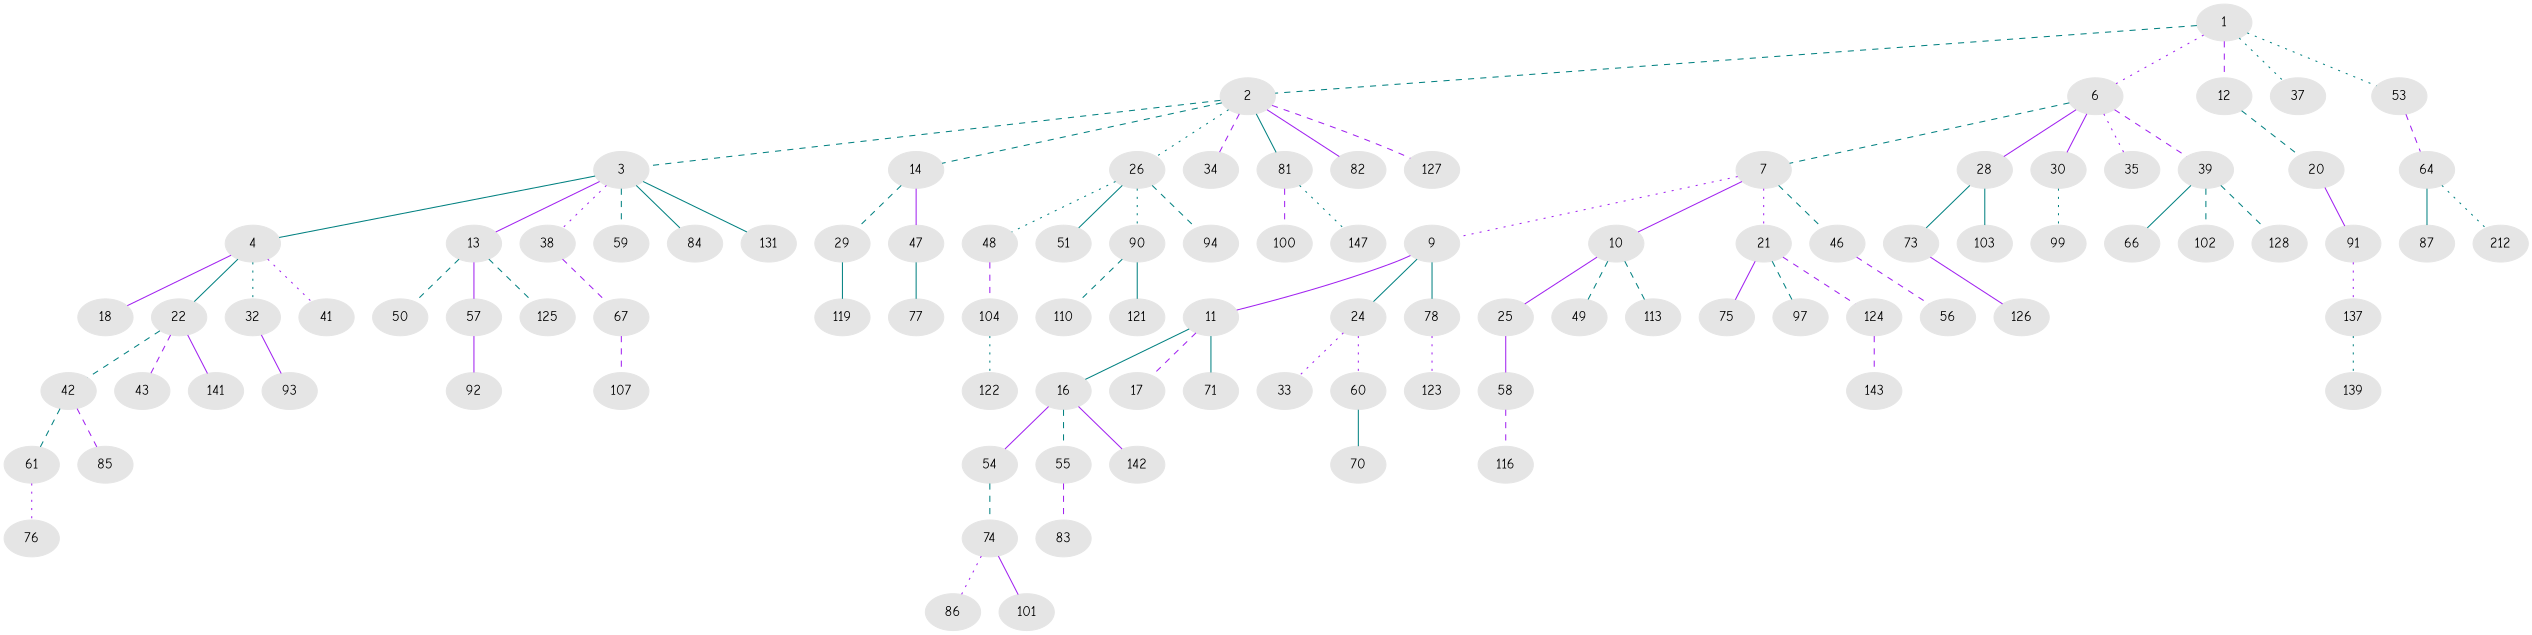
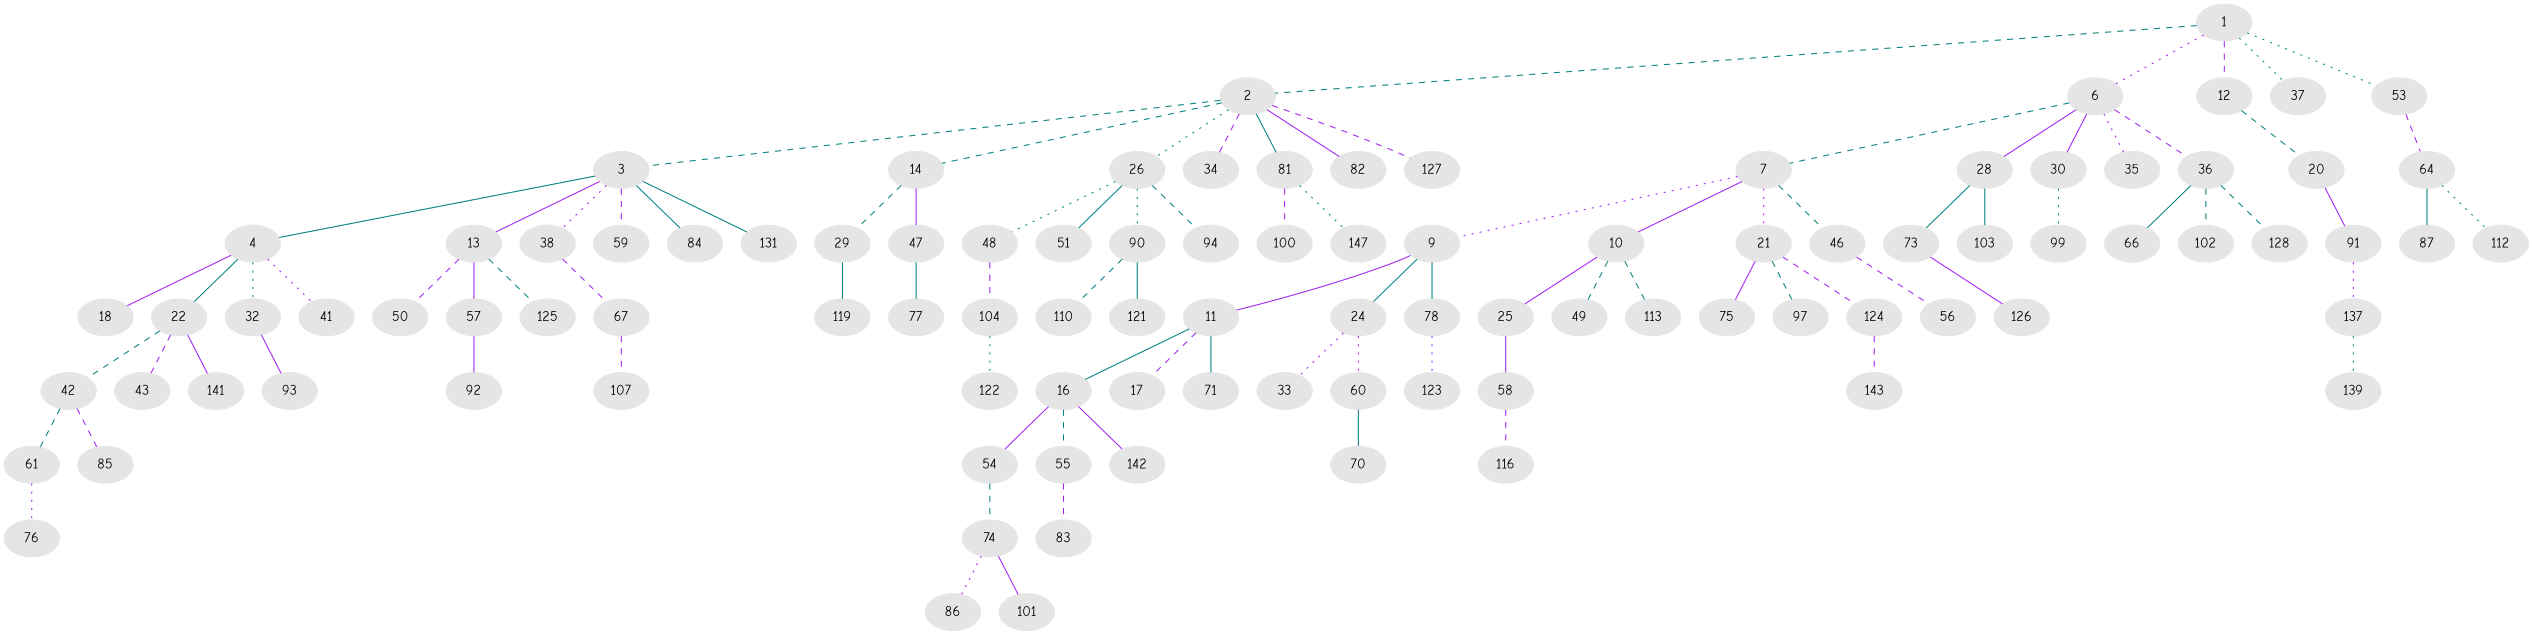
node "39": label "39" -> "36"
edge "3" -- "59": color teal -> purple
node "212": label "212" -> "112"
edge "13" -- "50": color teal -> purple
